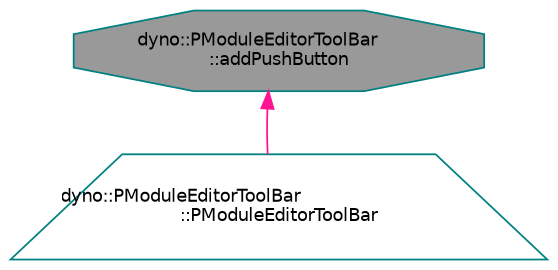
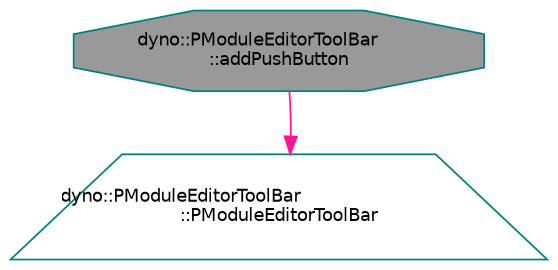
edge "dyno::PModuleEditorToolBar ::PModuleEditorToolBar" -> "dyno::PModuleEditorToolBar ::addPushButton": reversed
